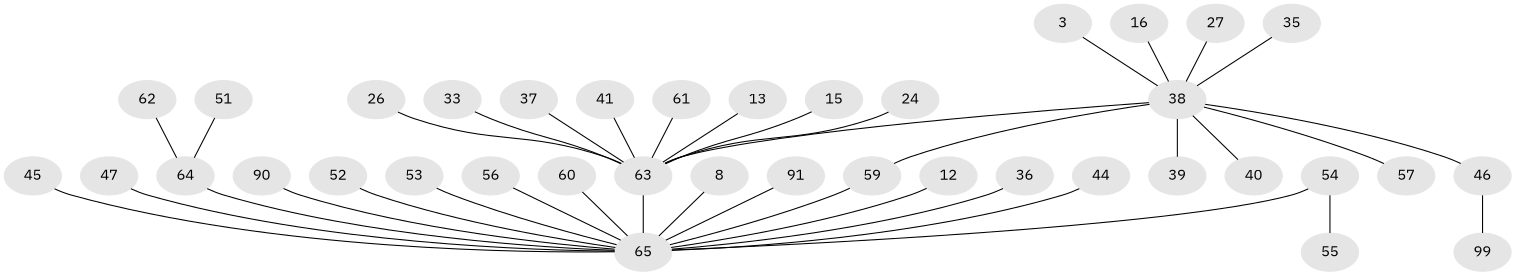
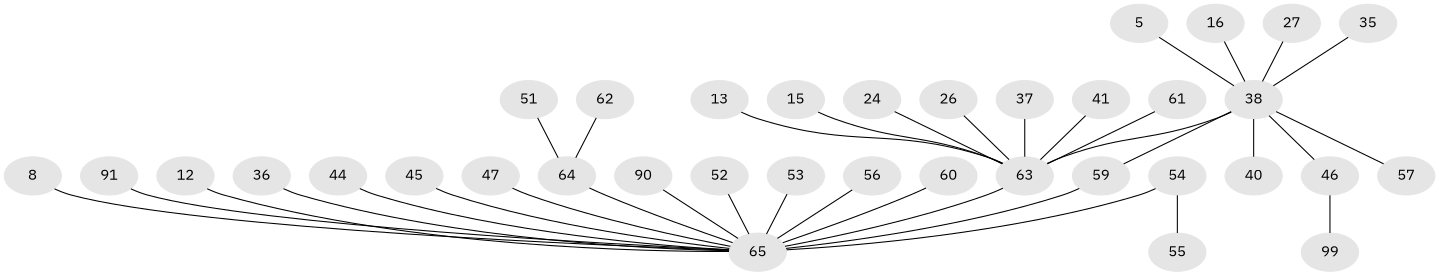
node "3": label "3" -> "5"
node "33": removed
node "39": removed
